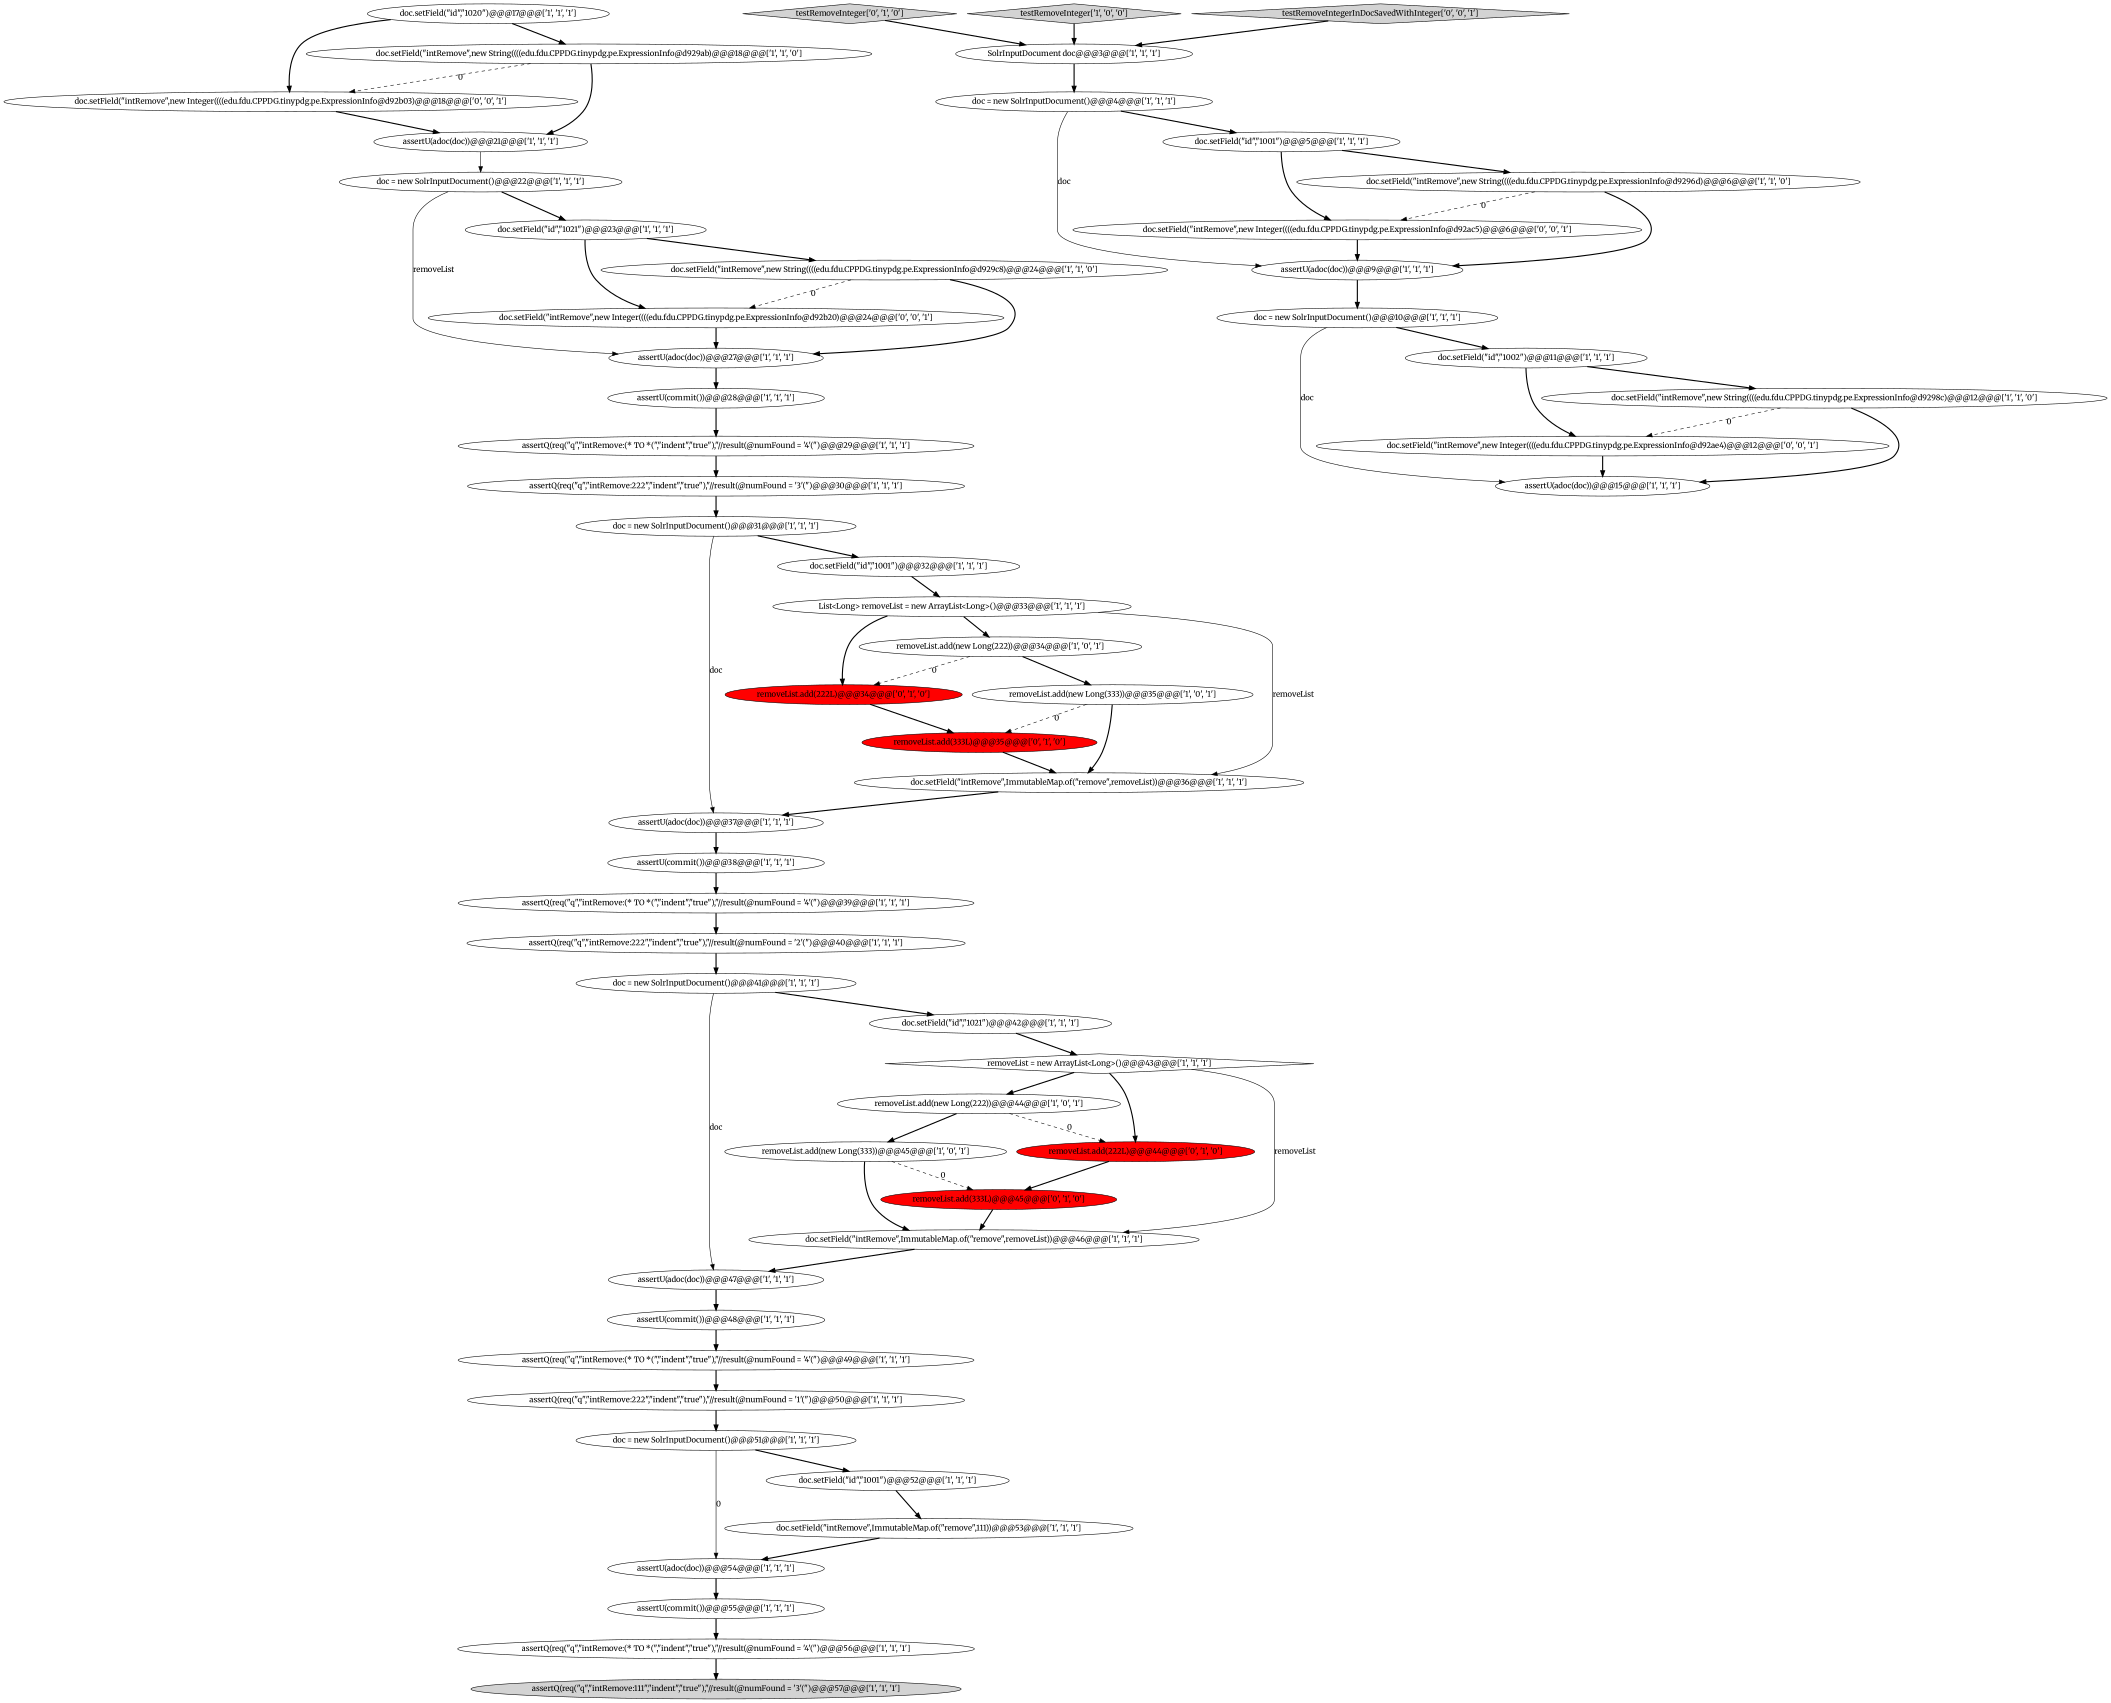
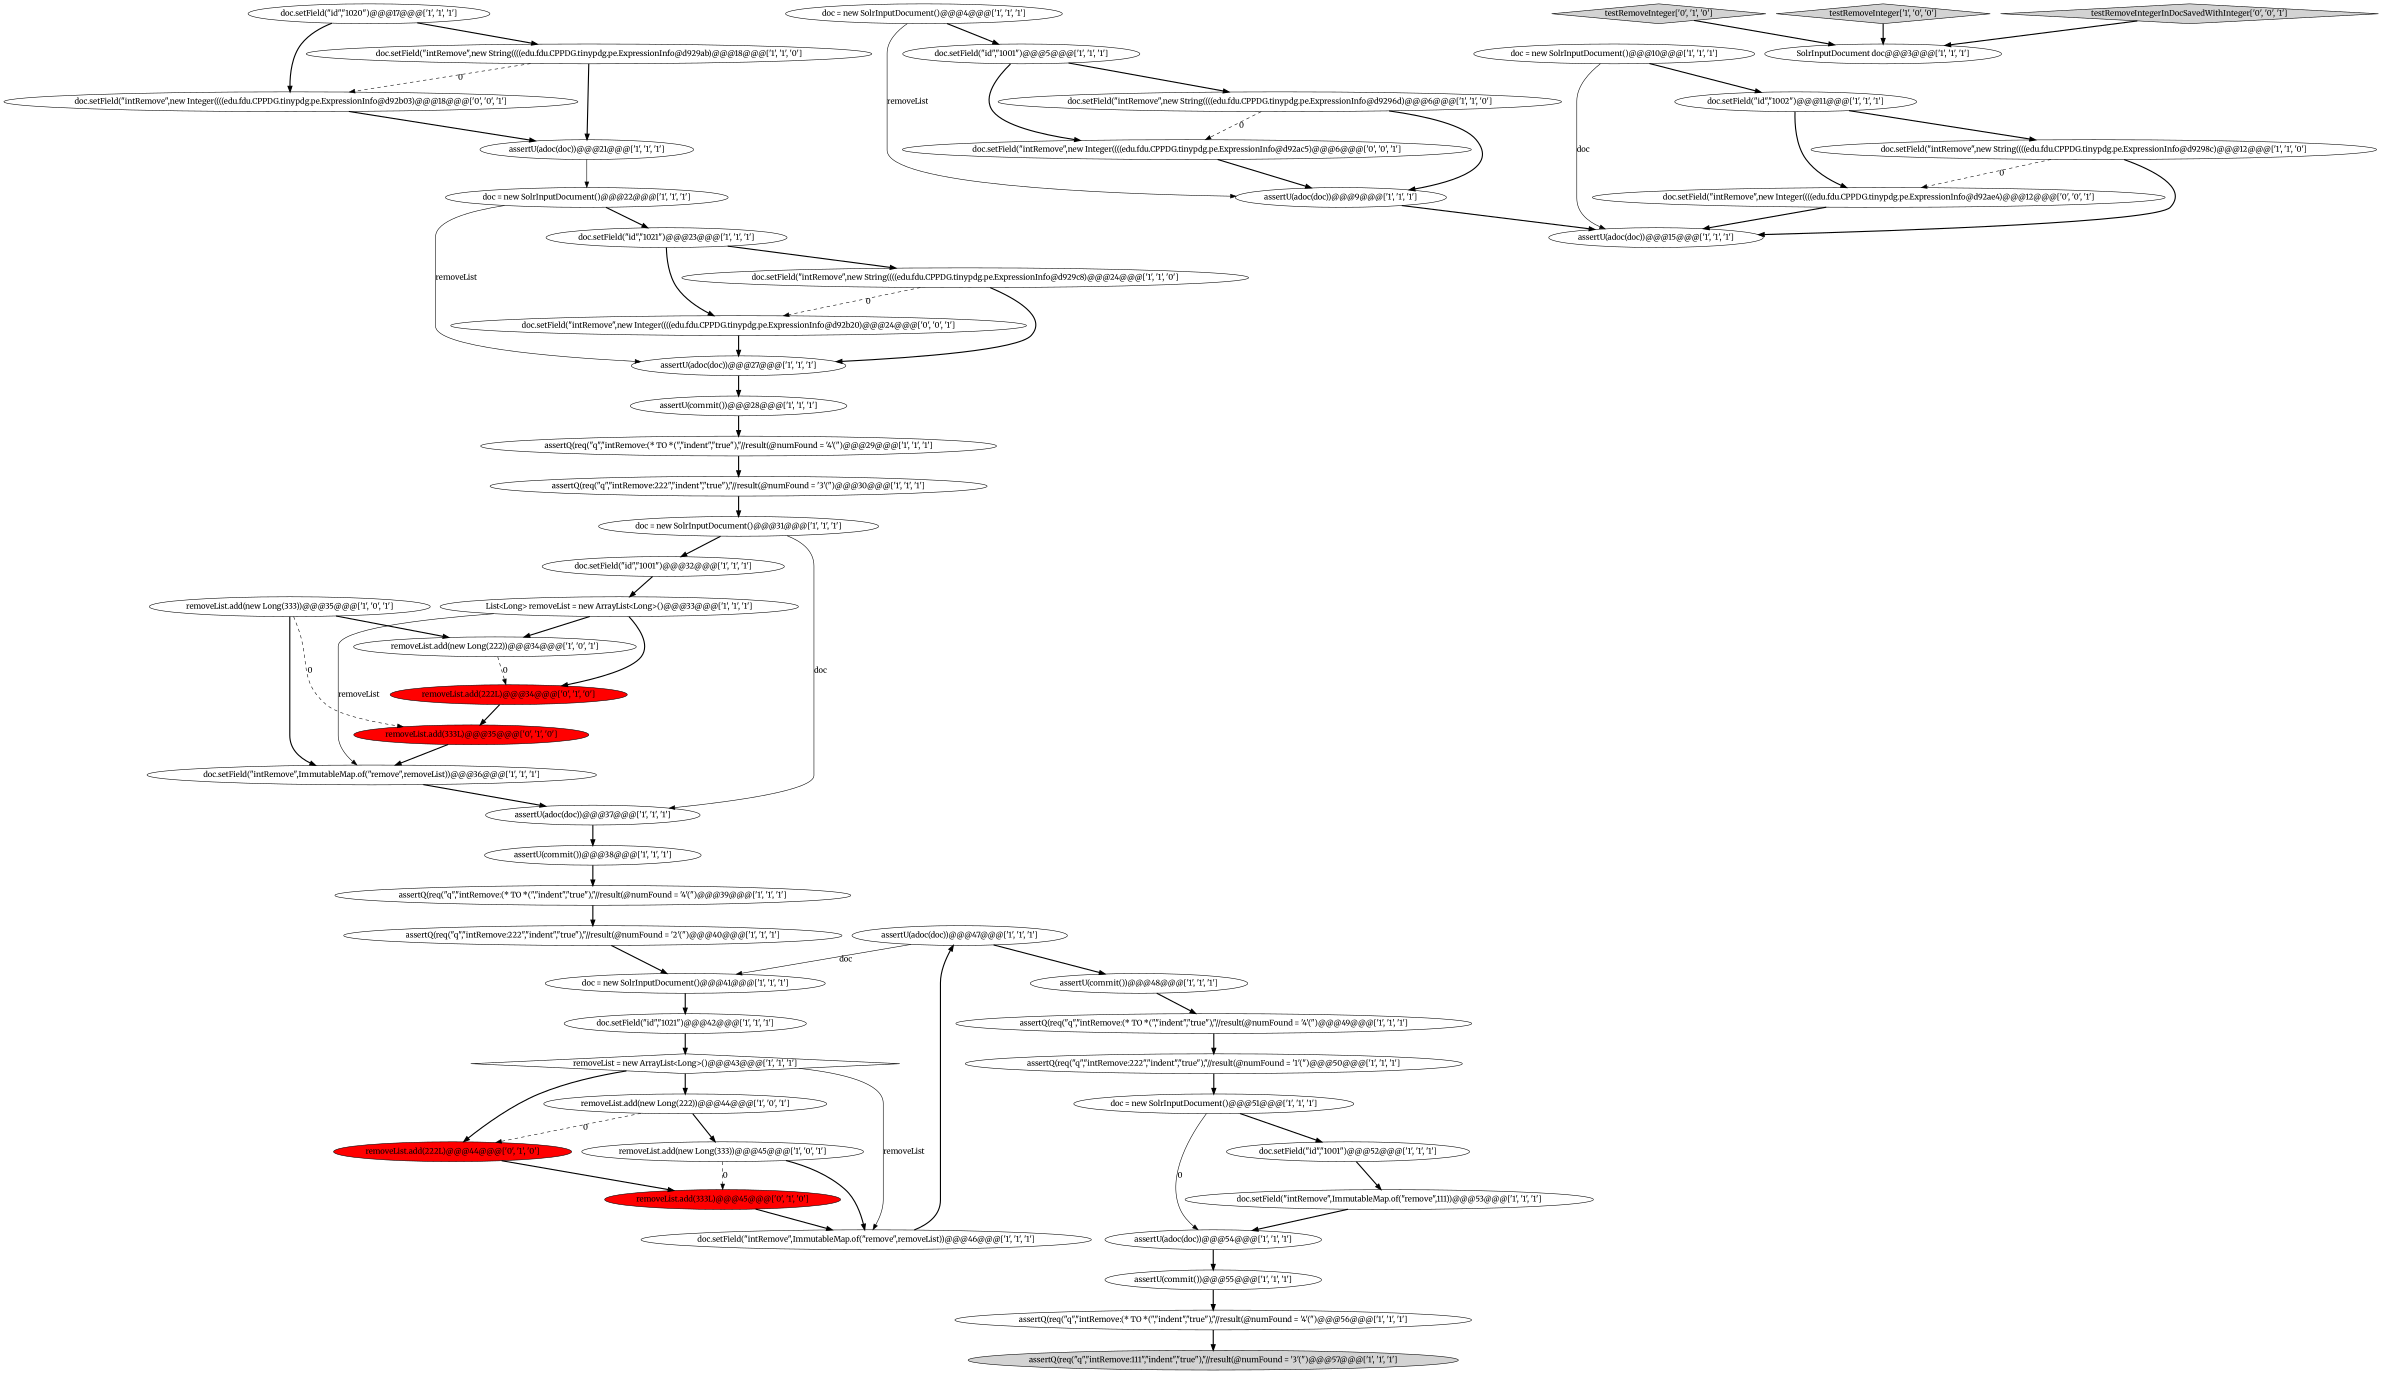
edge "SolrInputDocument doc@@@3@@@['1', '1', '1']" -> "doc = new SolrInputDocument()@@@4@@@['1', '1', '1']": removed
edge "doc = new SolrInputDocument()@@@4@@@['1', '1', '1']" -> "assertU(adoc(doc))@@@9@@@['1', '1', '1']": label "doc" -> "removeList"
edge "assertU(adoc(doc))@@@9@@@['1', '1', '1']" -> "doc = new SolrInputDocument()@@@10@@@['1', '1', '1']": now "assertU(adoc(doc))@@@9@@@['1', '1', '1']" -> "assertU(adoc(doc))@@@15@@@['1', '1', '1']"
edge "removeList.add(new Long(222))@@@34@@@['1', '0', '1']" -> "removeList.add(new Long(333))@@@35@@@['1', '0', '1']": reversed
edge "doc = new SolrInputDocument()@@@41@@@['1', '1', '1']" -> "assertU(adoc(doc))@@@47@@@['1', '1', '1']": reversed
